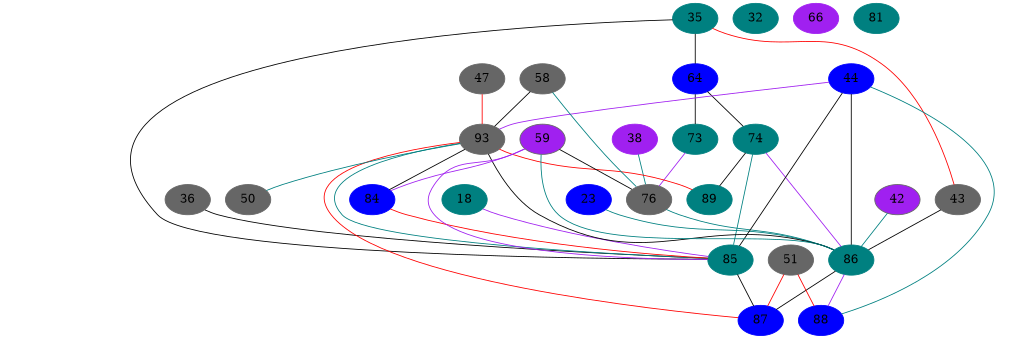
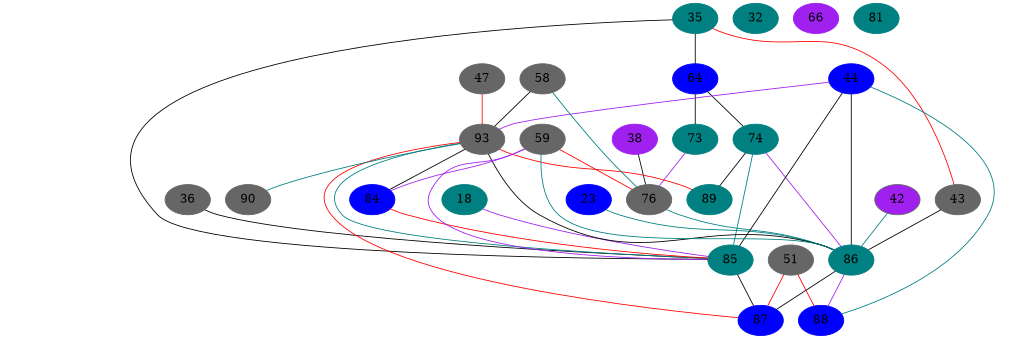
node "59": fillcolor purple -> gray40
edge "59" -- "76": color black -> red
edge "38" -- "76": color teal -> black
node "50": label "50" -> "90"
